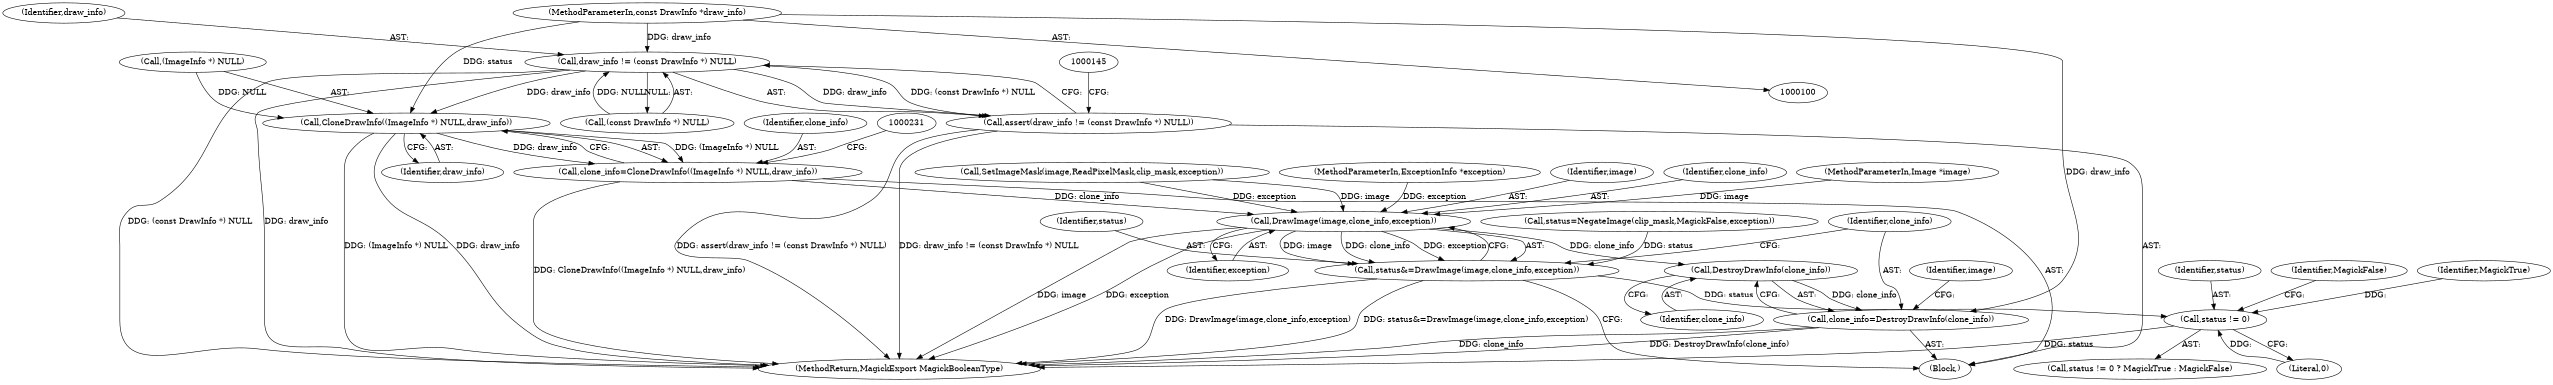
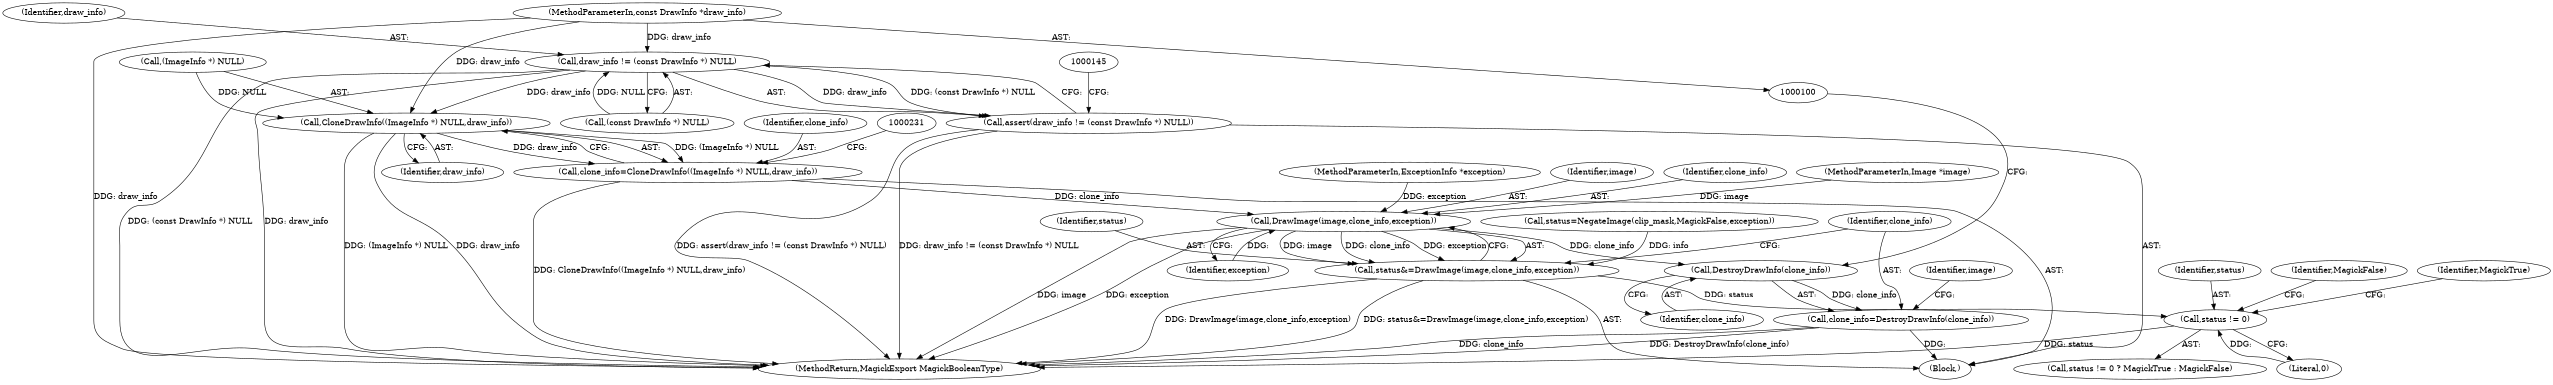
edge "(MethodParameterIn,const DrawInfo *draw_info)" -> "(Call,clone_info=DestroyDrawInfo(clone_info))": now "(MethodParameterIn,const DrawInfo *draw_info)" -> "(MethodReturn,MagickExport MagickBooleanType)"
edge "(MethodParameterIn,const DrawInfo *draw_info)" -> "(Call,CloneDrawInfo((ImageInfo *) NULL,draw_info))": label "DDG: status" -> "DDG: draw_info"
edge "(Call,draw_info != (const DrawInfo *) NULL)" -> "(Call,(const DrawInfo *) NULL)": label "NULL: " -> "CFG: "
node "(Call,SetImageMask(image,ReadPixelMask,clip_mask,exception))": removed
edge "(Identifier,exception)" -> "(Call,DrawImage(image,clone_info,exception))": label "AST: " -> "DDG: "
edge "(Call,status=NegateImage(clip_mask,MagickFalse,exception))" -> "(Call,status&=DrawImage(image,clone_info,exception))": label "DDG: status" -> "DDG: info"
edge "(Identifier,MagickTrue)" -> "(Call,status != 0)": label "DDG: " -> "CFG: "
edge "(Call,clone_info=DestroyDrawInfo(clone_info))" -> "(Call,DestroyDrawInfo(clone_info))": now "1000100" -> "(Call,DestroyDrawInfo(clone_info))"
edge "(Call,status&=DrawImage(image,clone_info,exception))" -> "(Block,)": label "CFG: " -> "AST: "
edge "(Call,clone_info=DestroyDrawInfo(clone_info))" -> "(Block,)": label "AST: " -> "DDG: "
